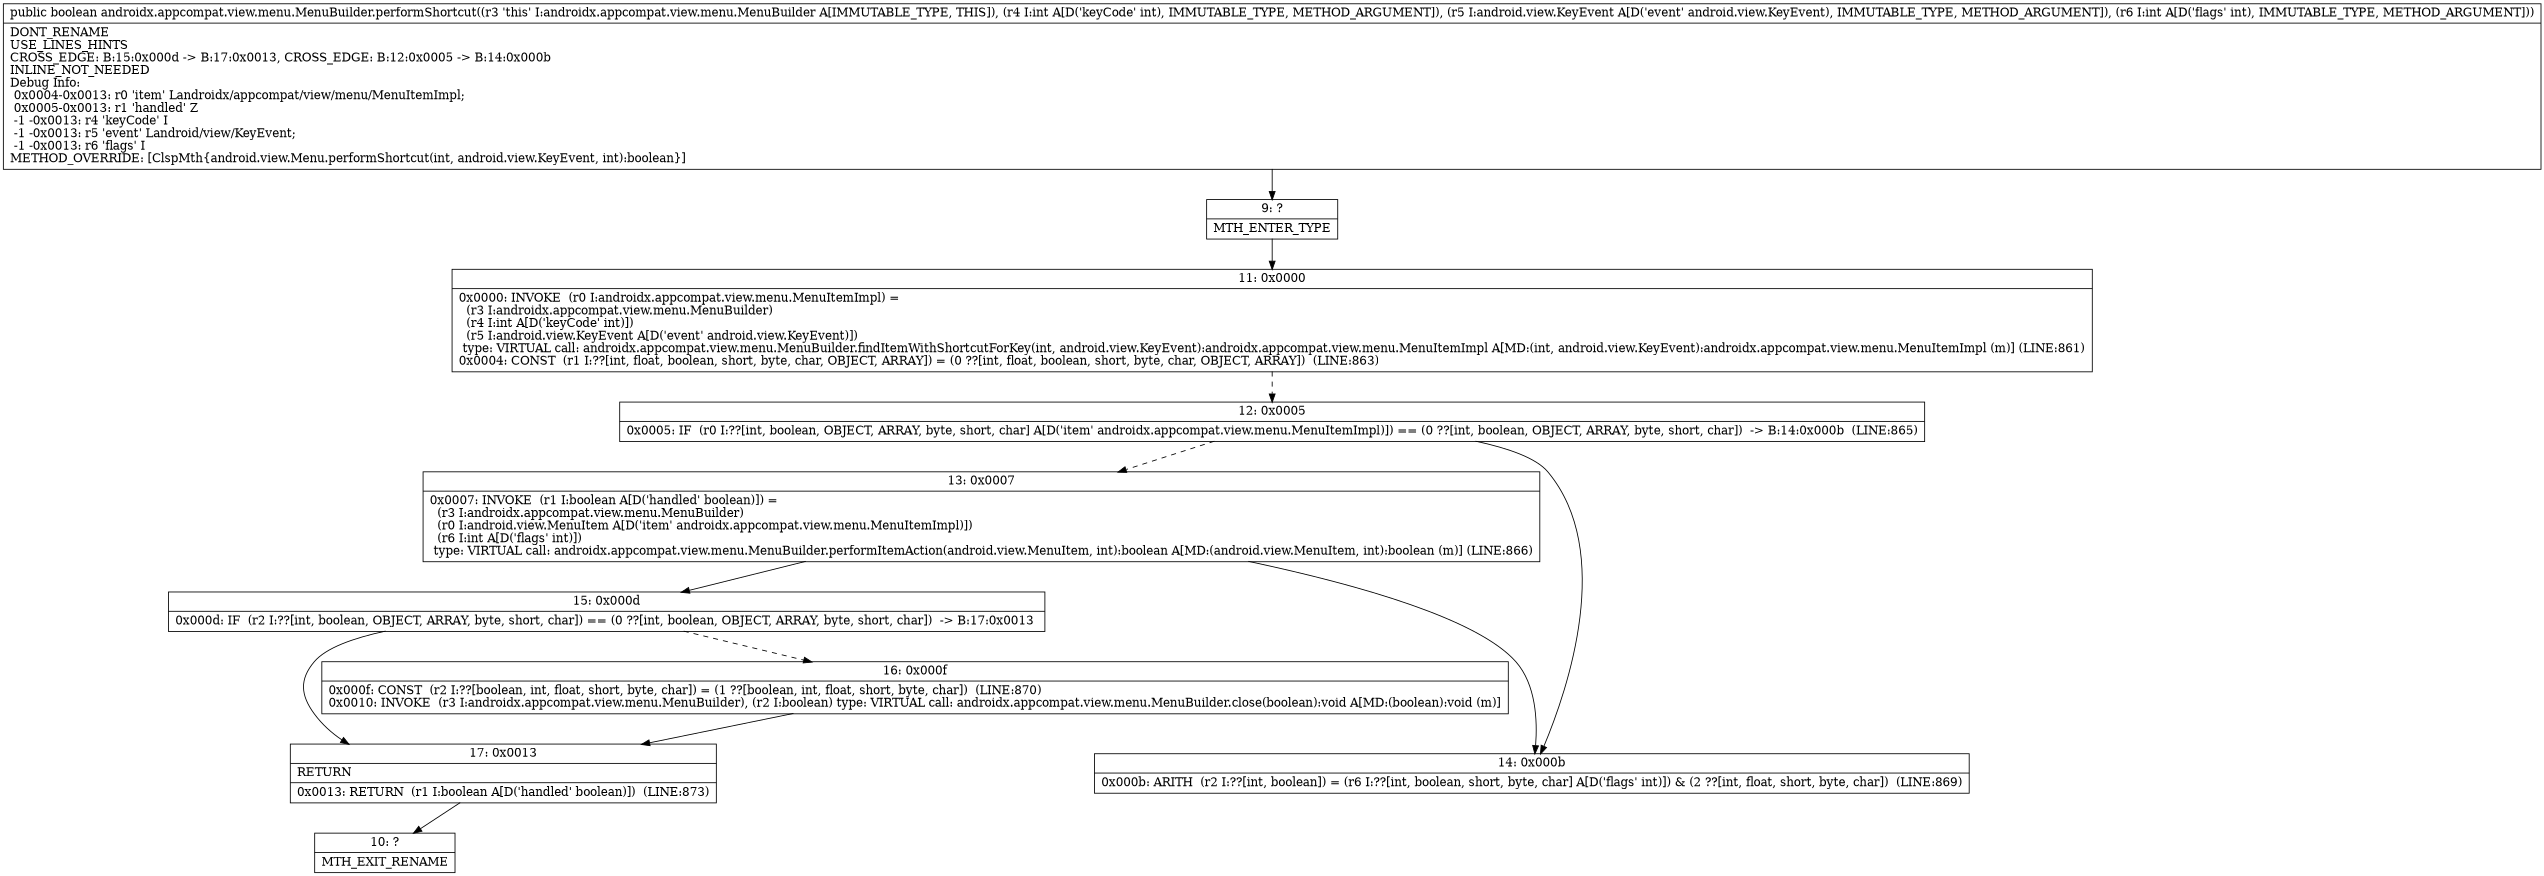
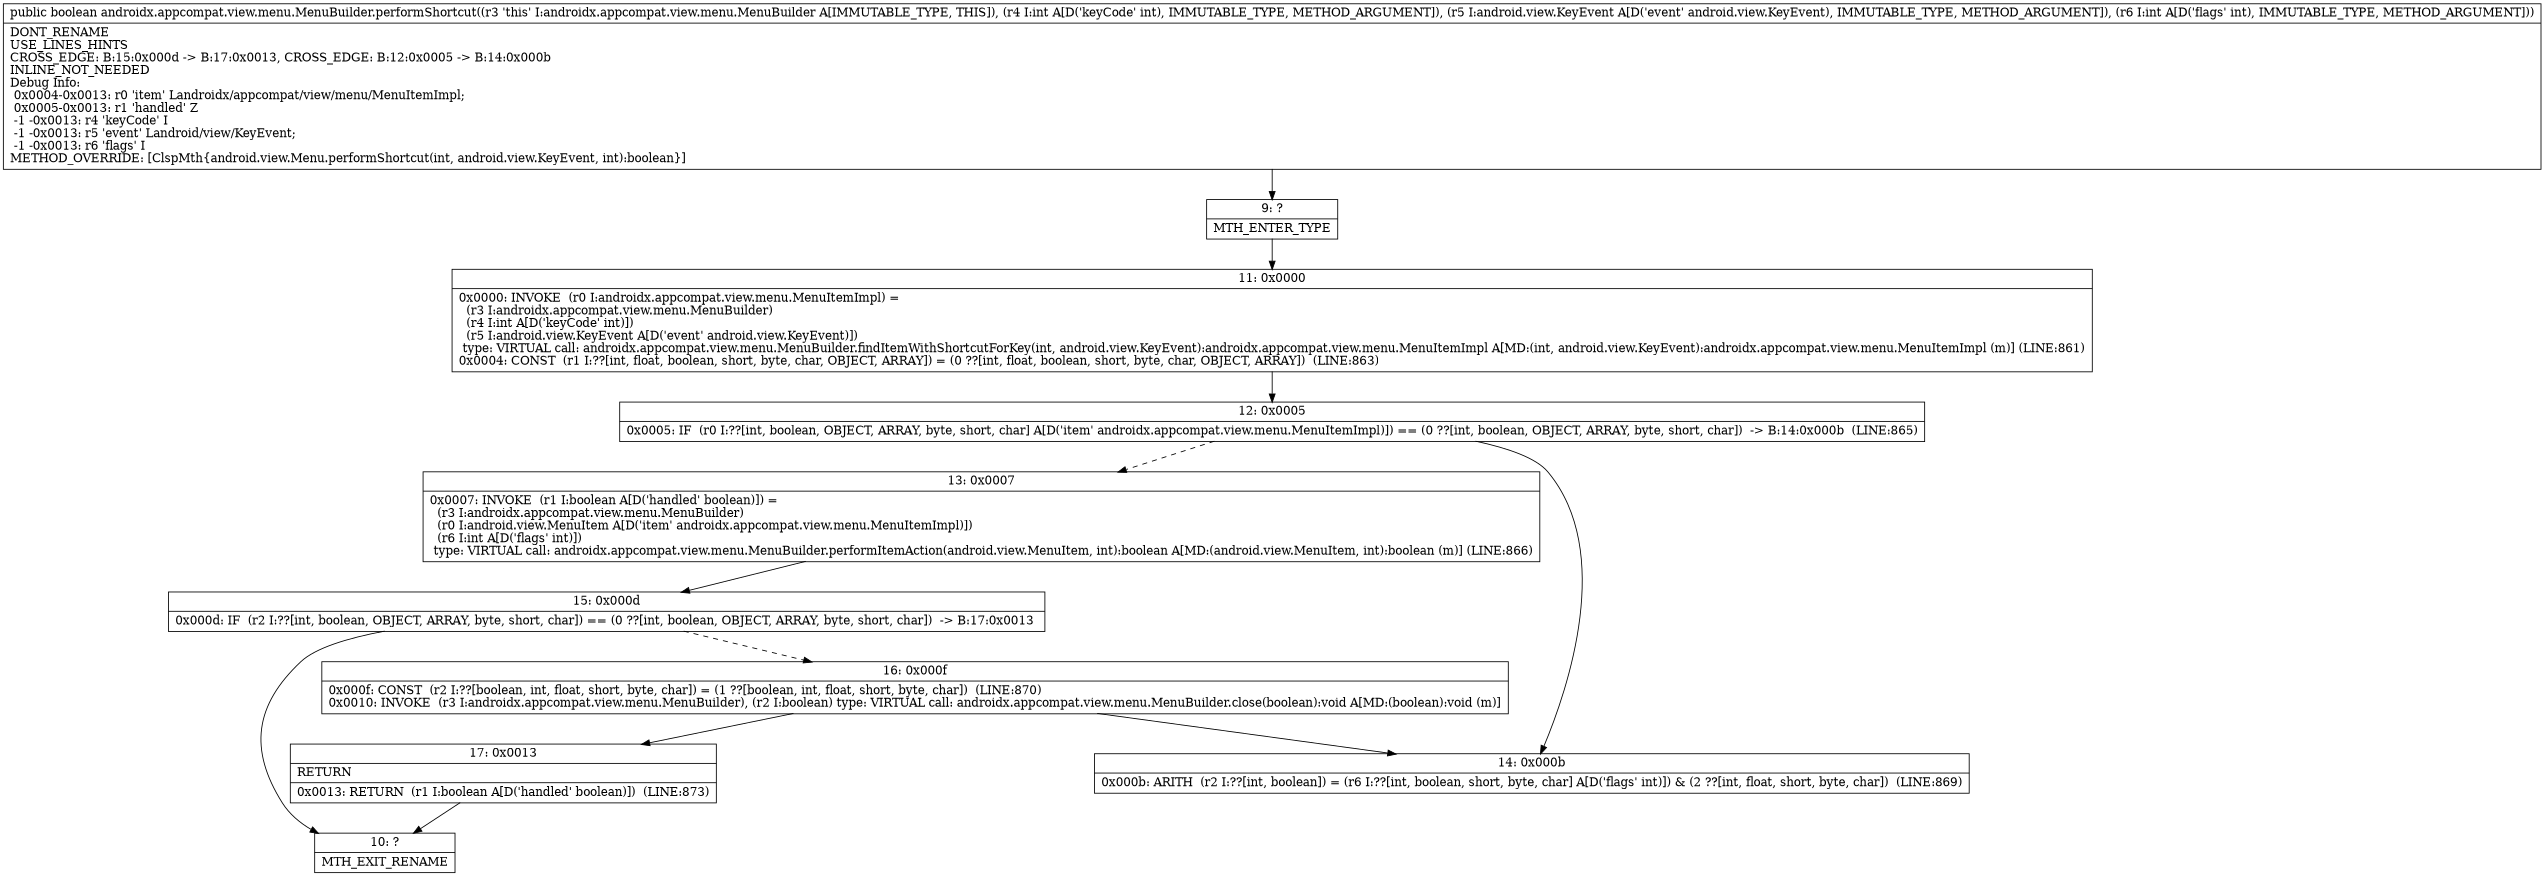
edge "11: 0x0000" -> "12: 0x0005": style dashed -> solid
edge "13: 0x0007" -> "14: 0x000b": now "16: 0x000f" -> "14: 0x000b"
edge "15: 0x000d" -> "17: 0x0013": now "15: 0x000d" -> "10: ?"
